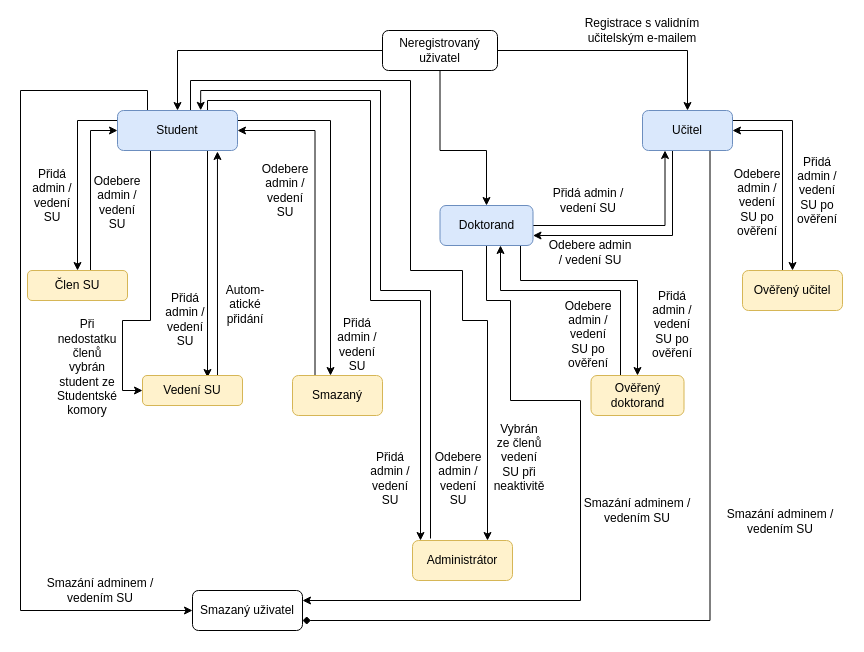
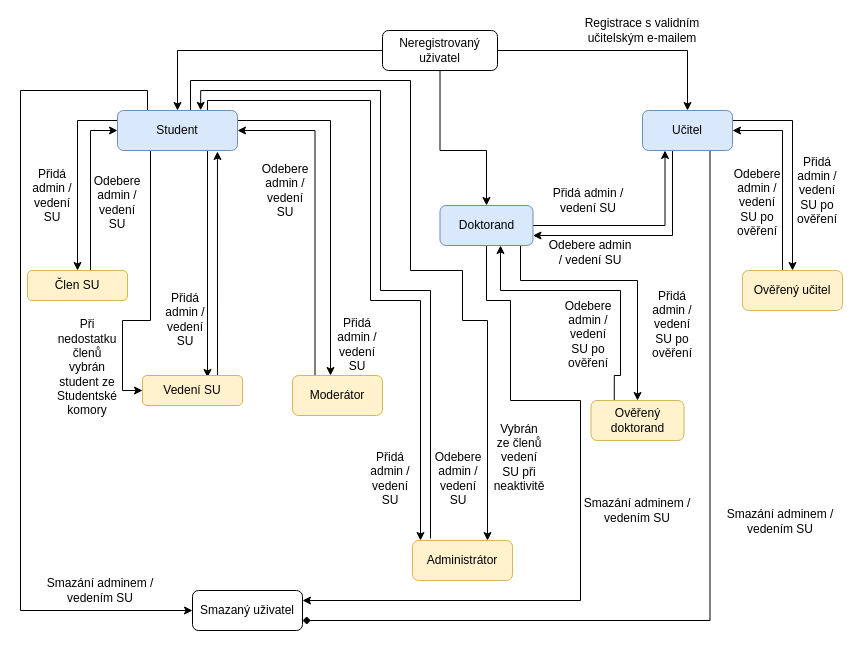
node "Autom-atické přidání": removed
node "Smazaný": label "Smazaný" -> "Moderátor"
node "Ověřený doktorand": moved (638, 396) -> (638, 421)
